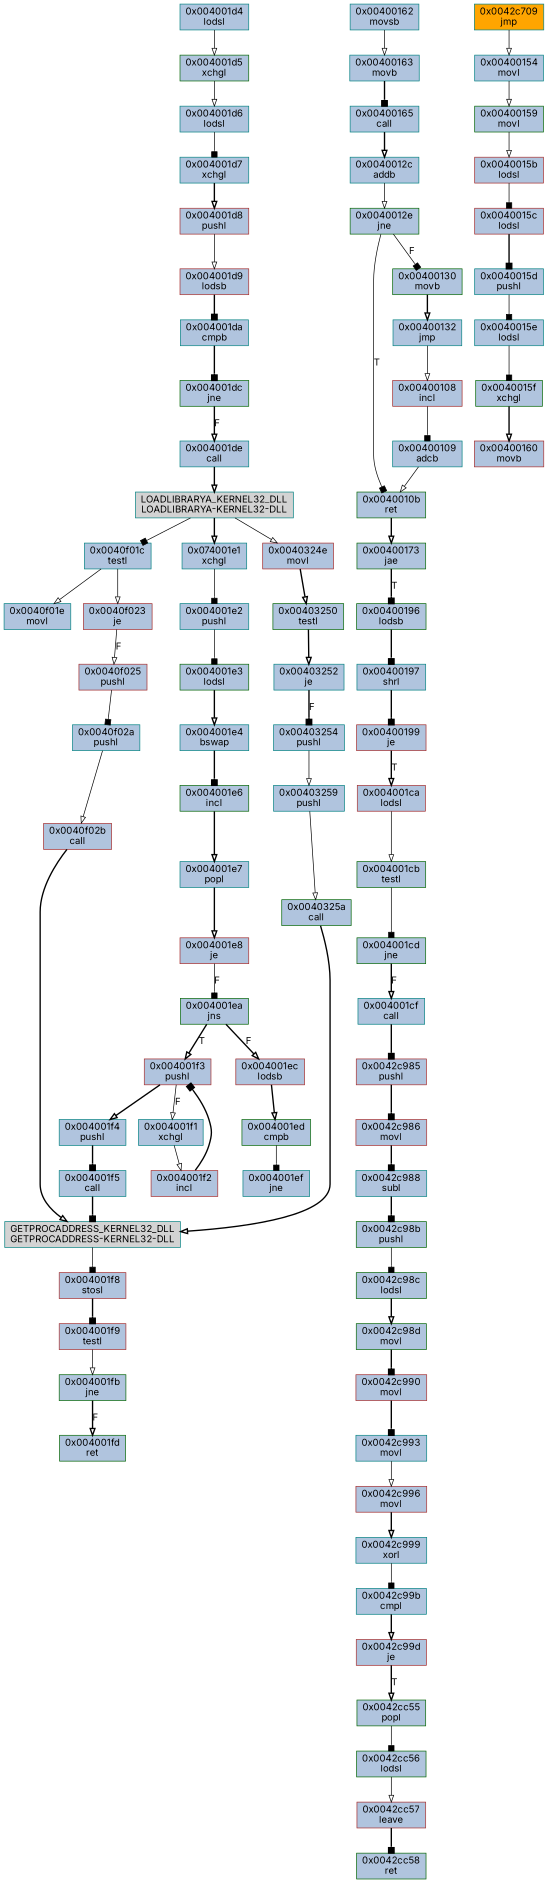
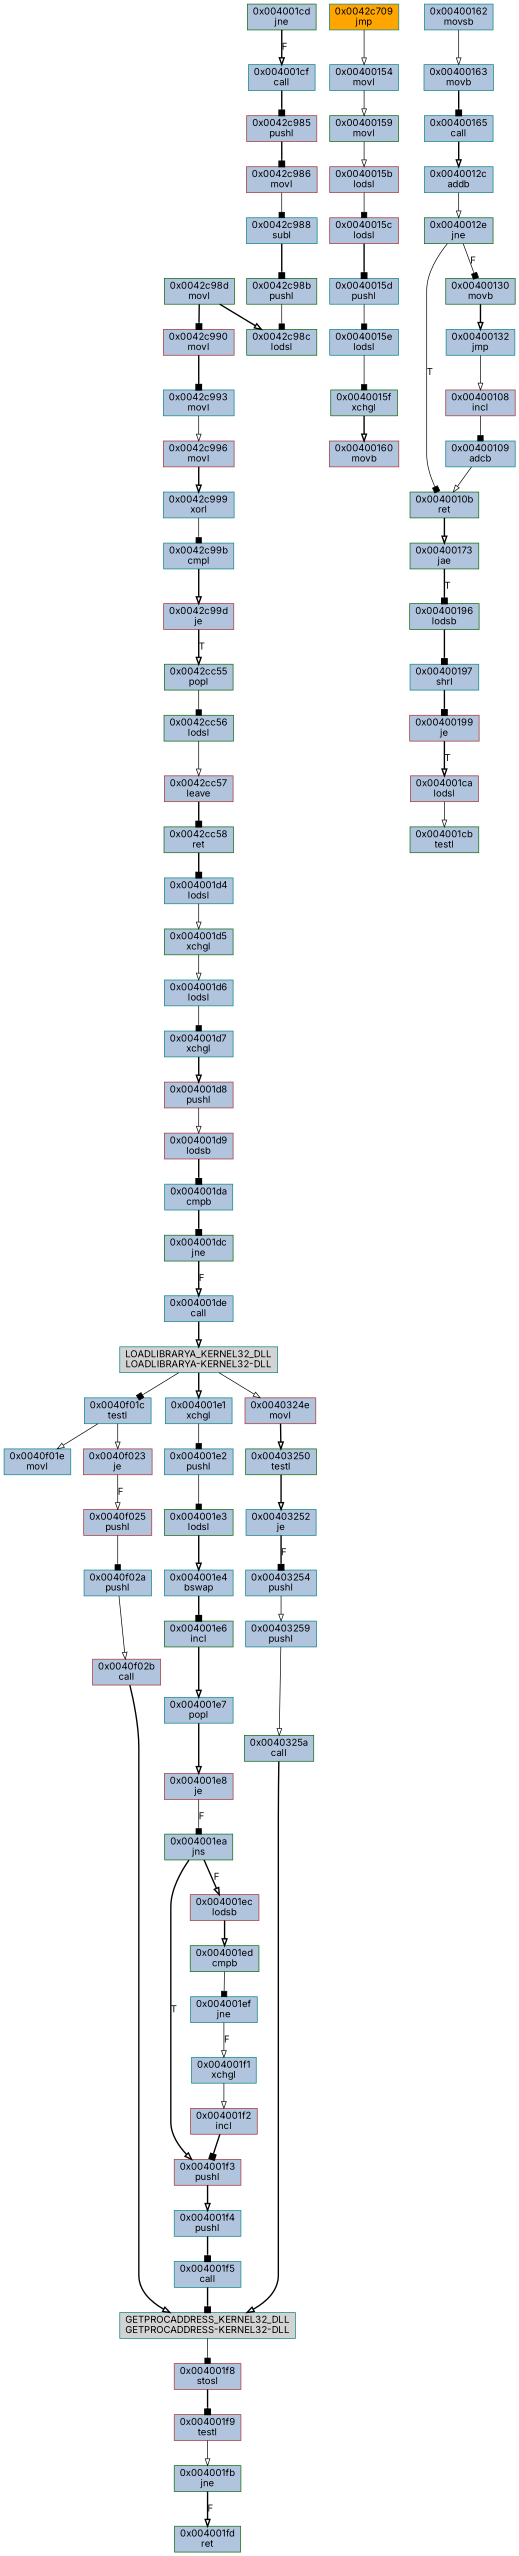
node "0x074001e1 xchgl": label "0x074001e1 xchgl" -> "0x004001e1 xchgl"
edge "0x0042cc58 ret" -> "0x004001d4 lodsl": added
edge "0x004001cb testl" -> "0x004001cd jne": removed
edge "0x004001f3 pushl" -> "0x004001f1 xchgl": now "0x004001ef jne" -> "0x004001f1 xchgl"
edge "0x0042c986 movl" -> "0x0042c988 subl": style bold -> solid
edge "0x0042c98c lodsl" -> "0x0042c98d movl": reversed
